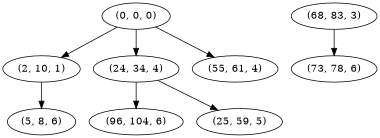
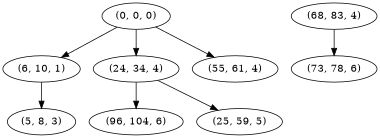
node "(68, 83, 3)": label "(68, 83, 3)" -> "(68, 83, 4)"
node "(2, 10, 1)": label "(2, 10, 1)" -> "(6, 10, 1)"
node "(5, 8, 6)": label "(5, 8, 6)" -> "(5, 8, 3)"
